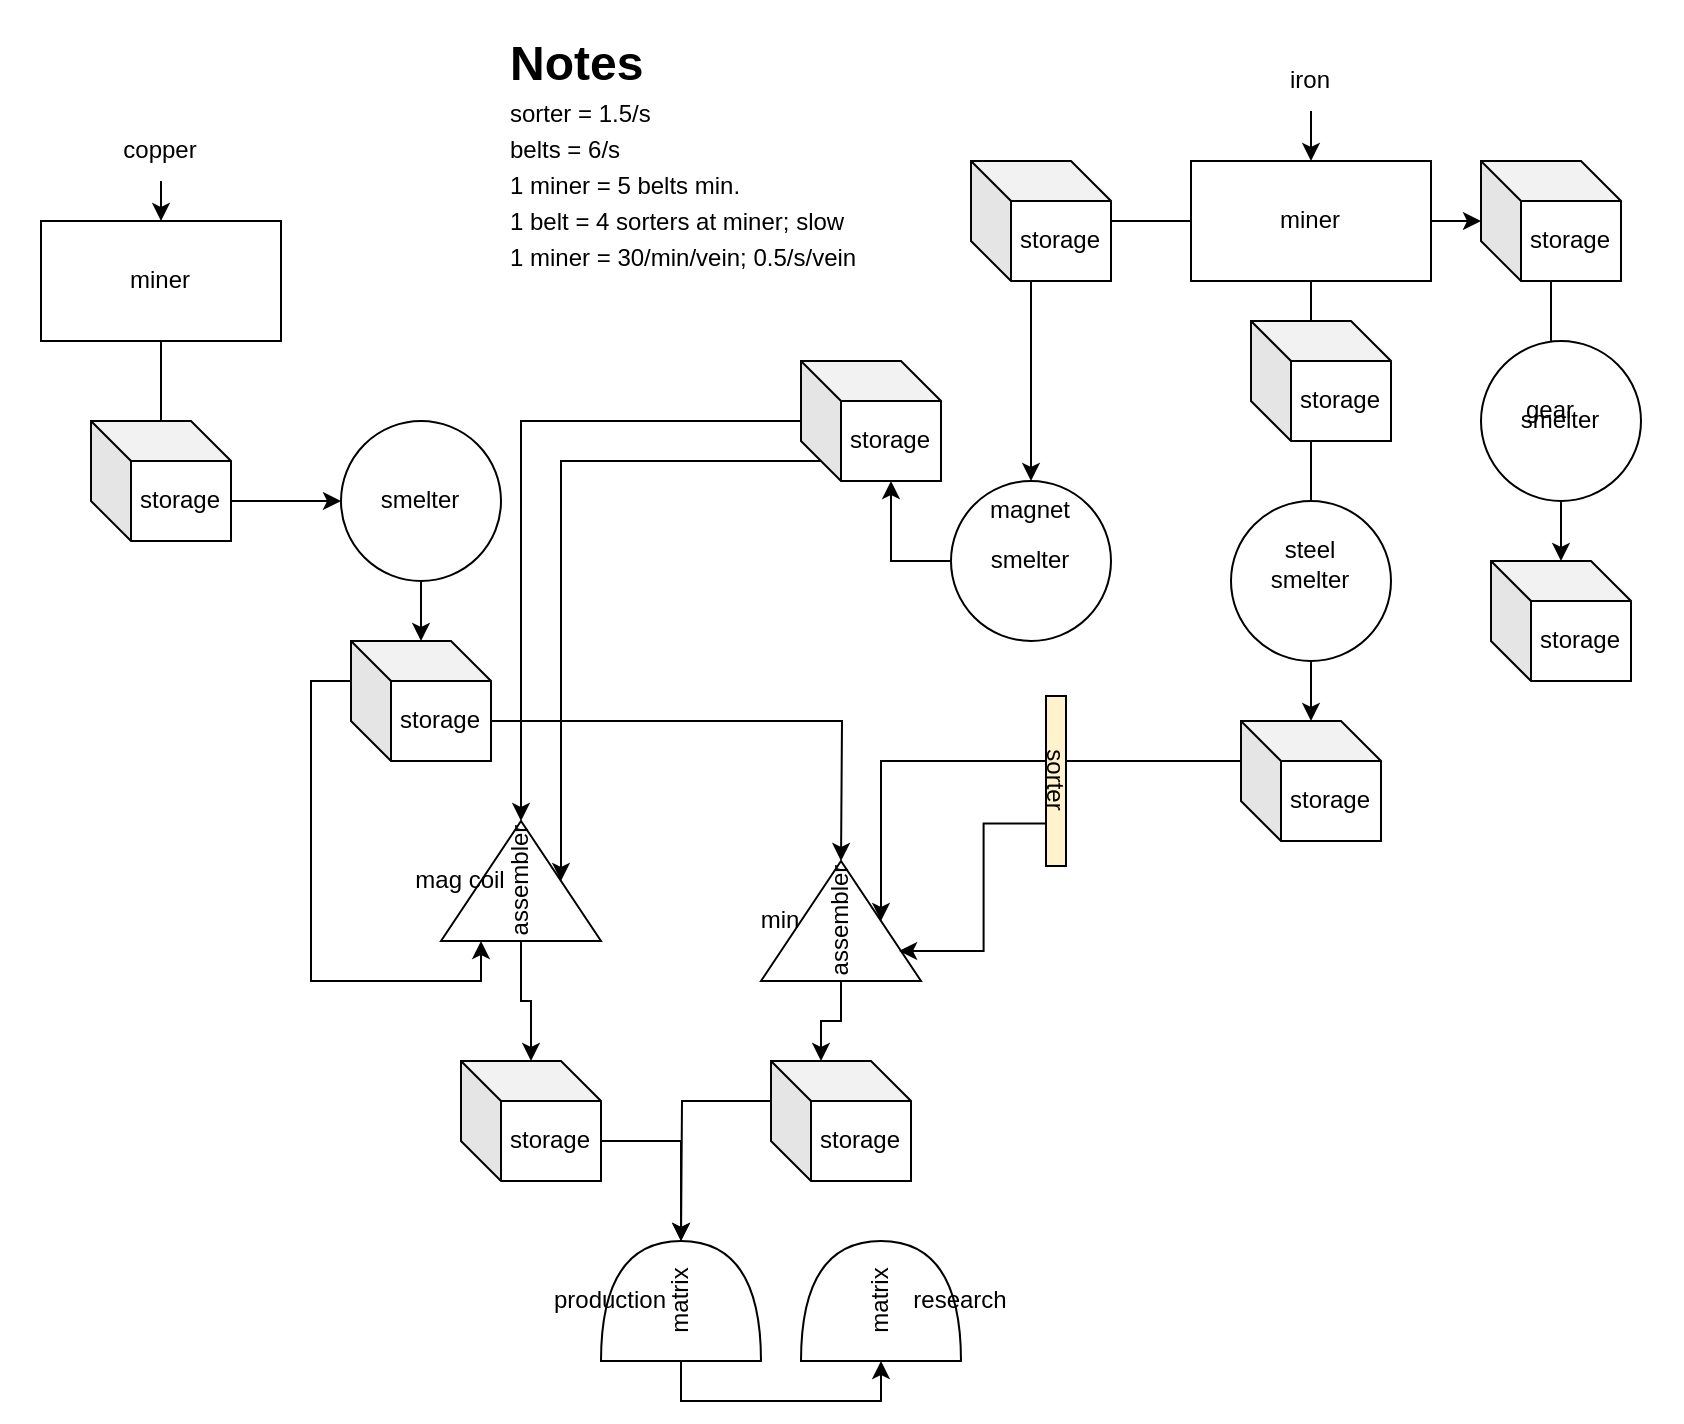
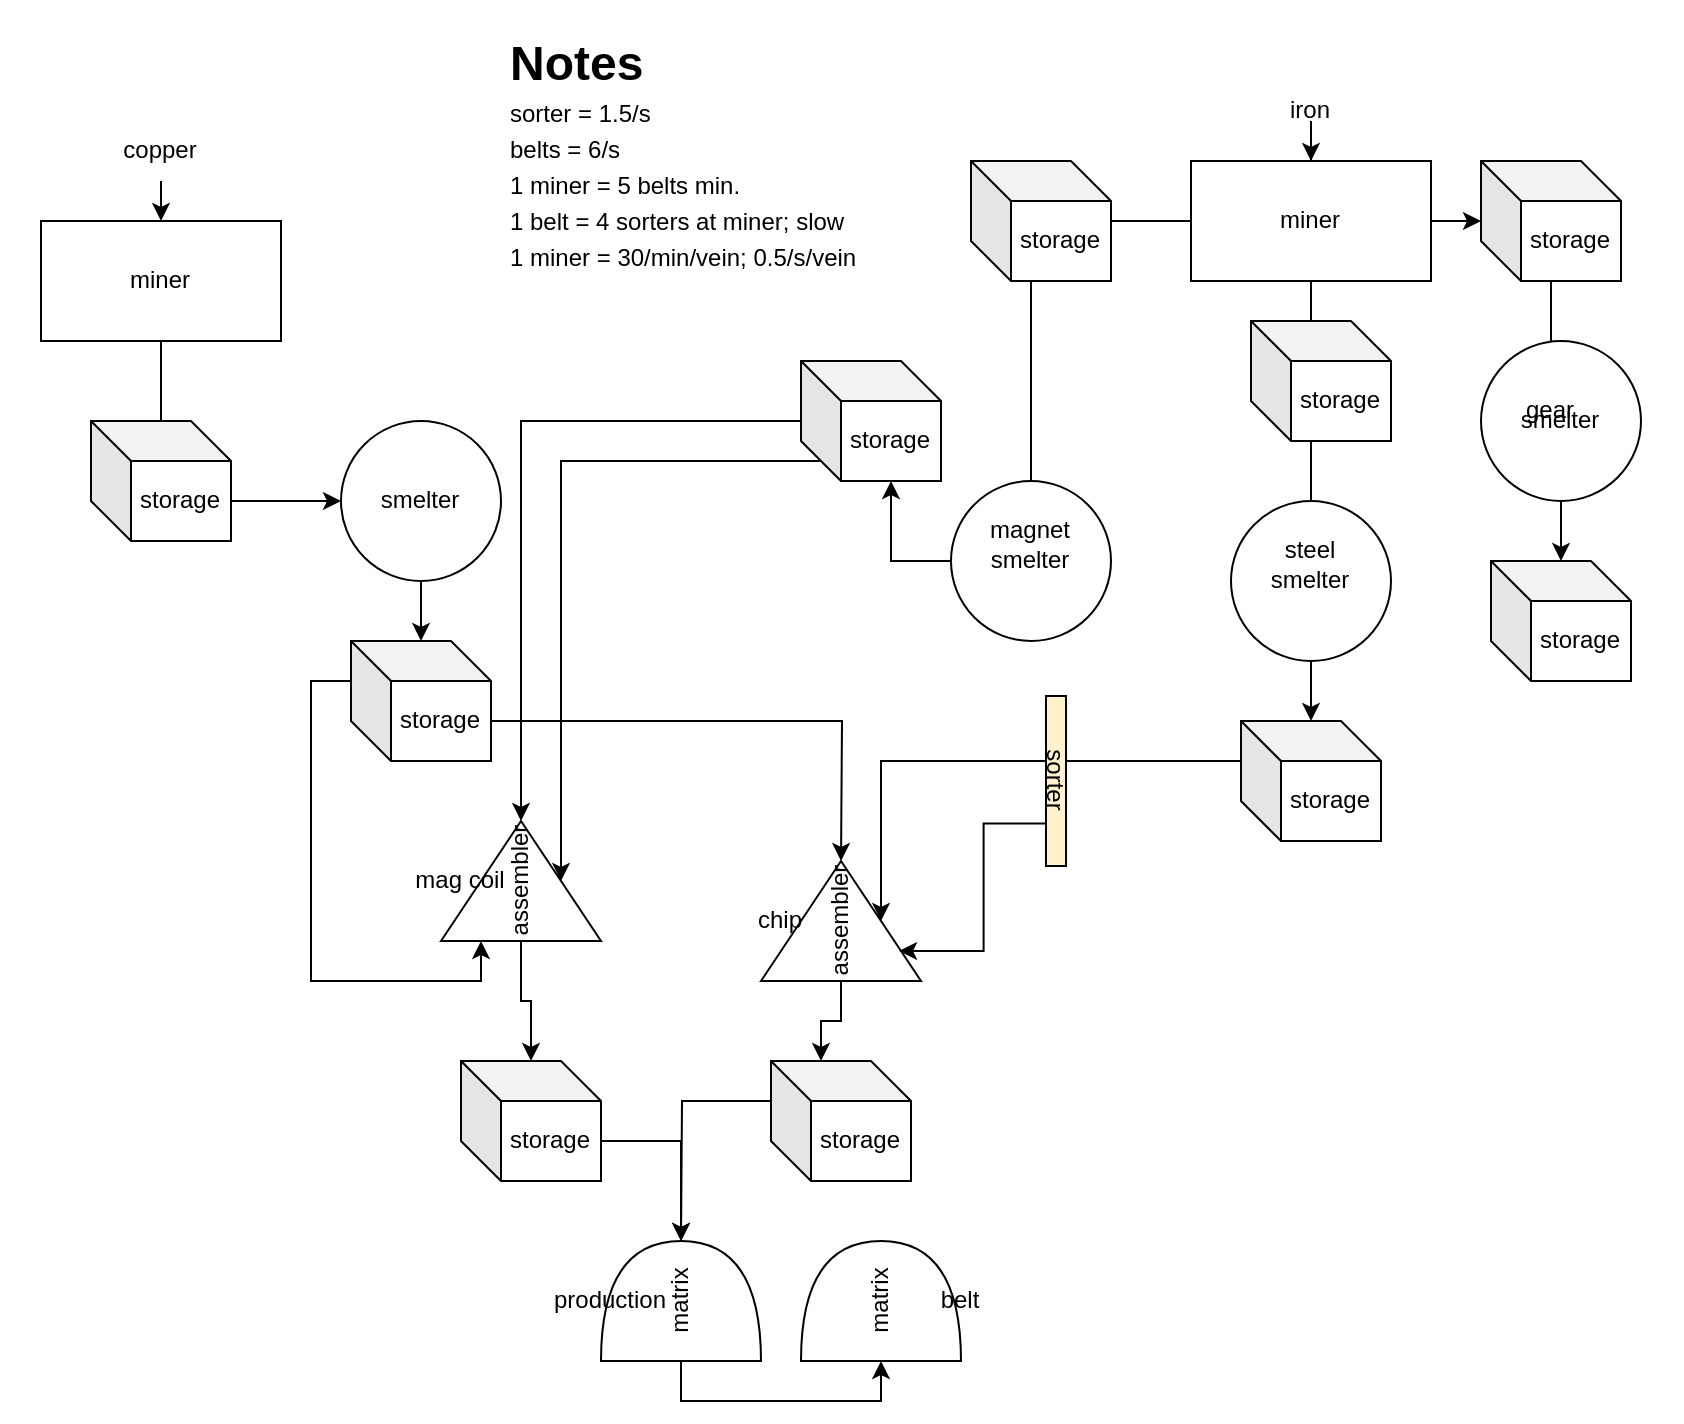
node "iron": moved (1311, 81) -> (1311, 111)
node "magnet": moved (1031, 511) -> (1031, 531)
node "min": label "min" -> "chip"
node "research": label "research" -> "belt"
